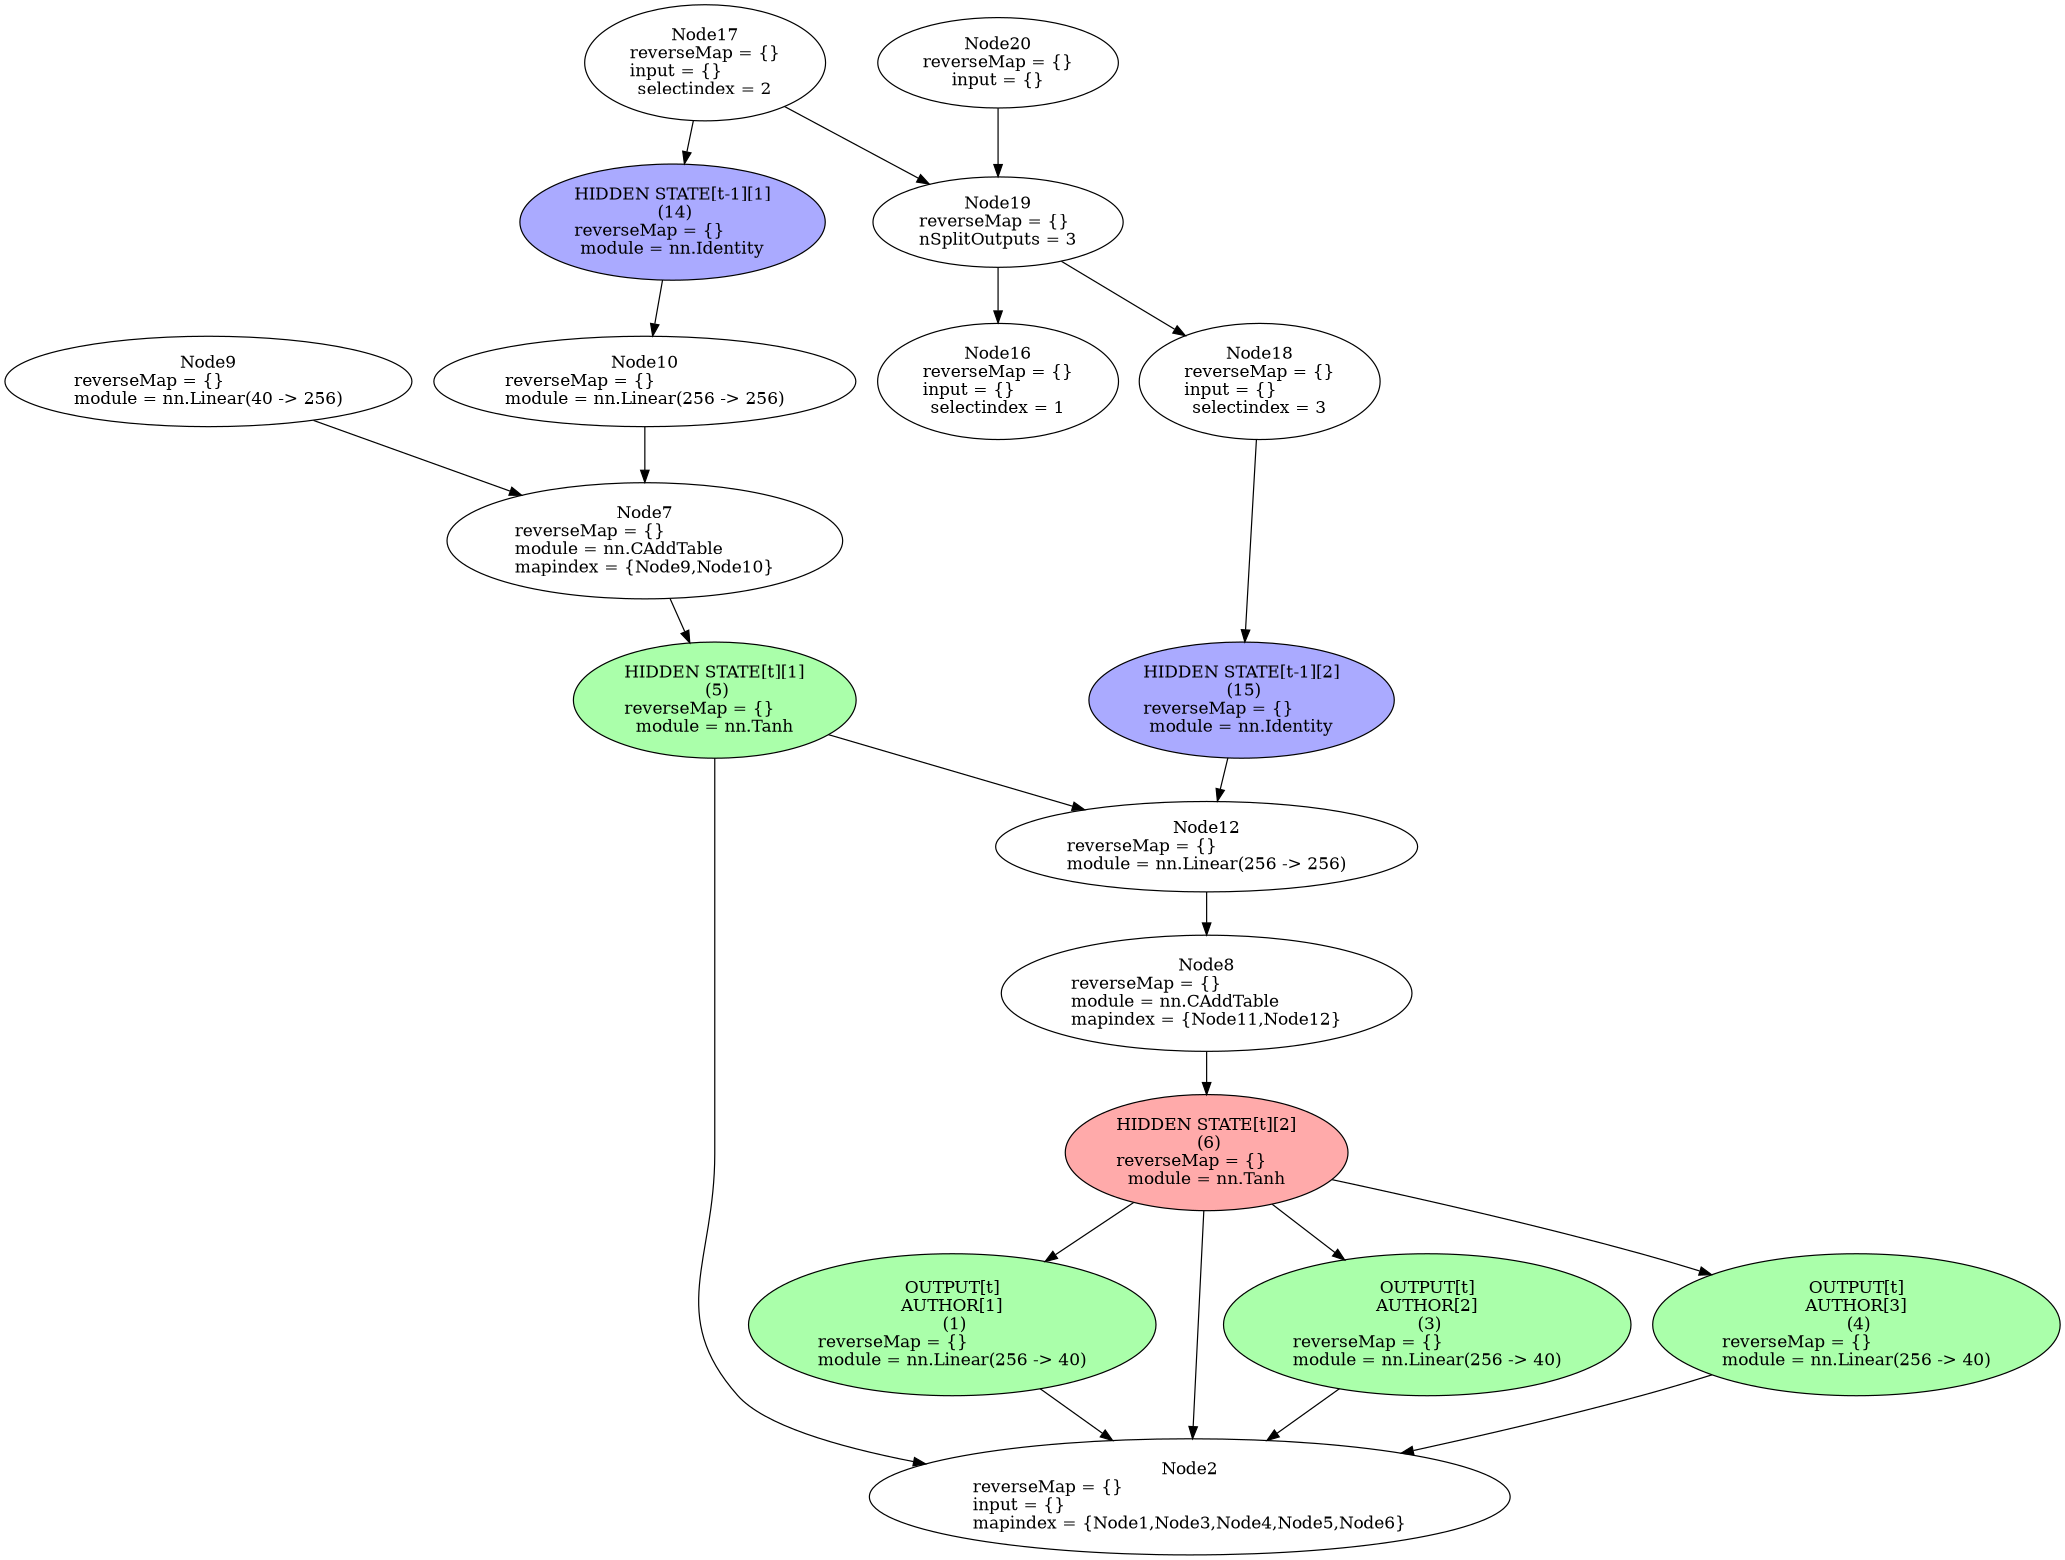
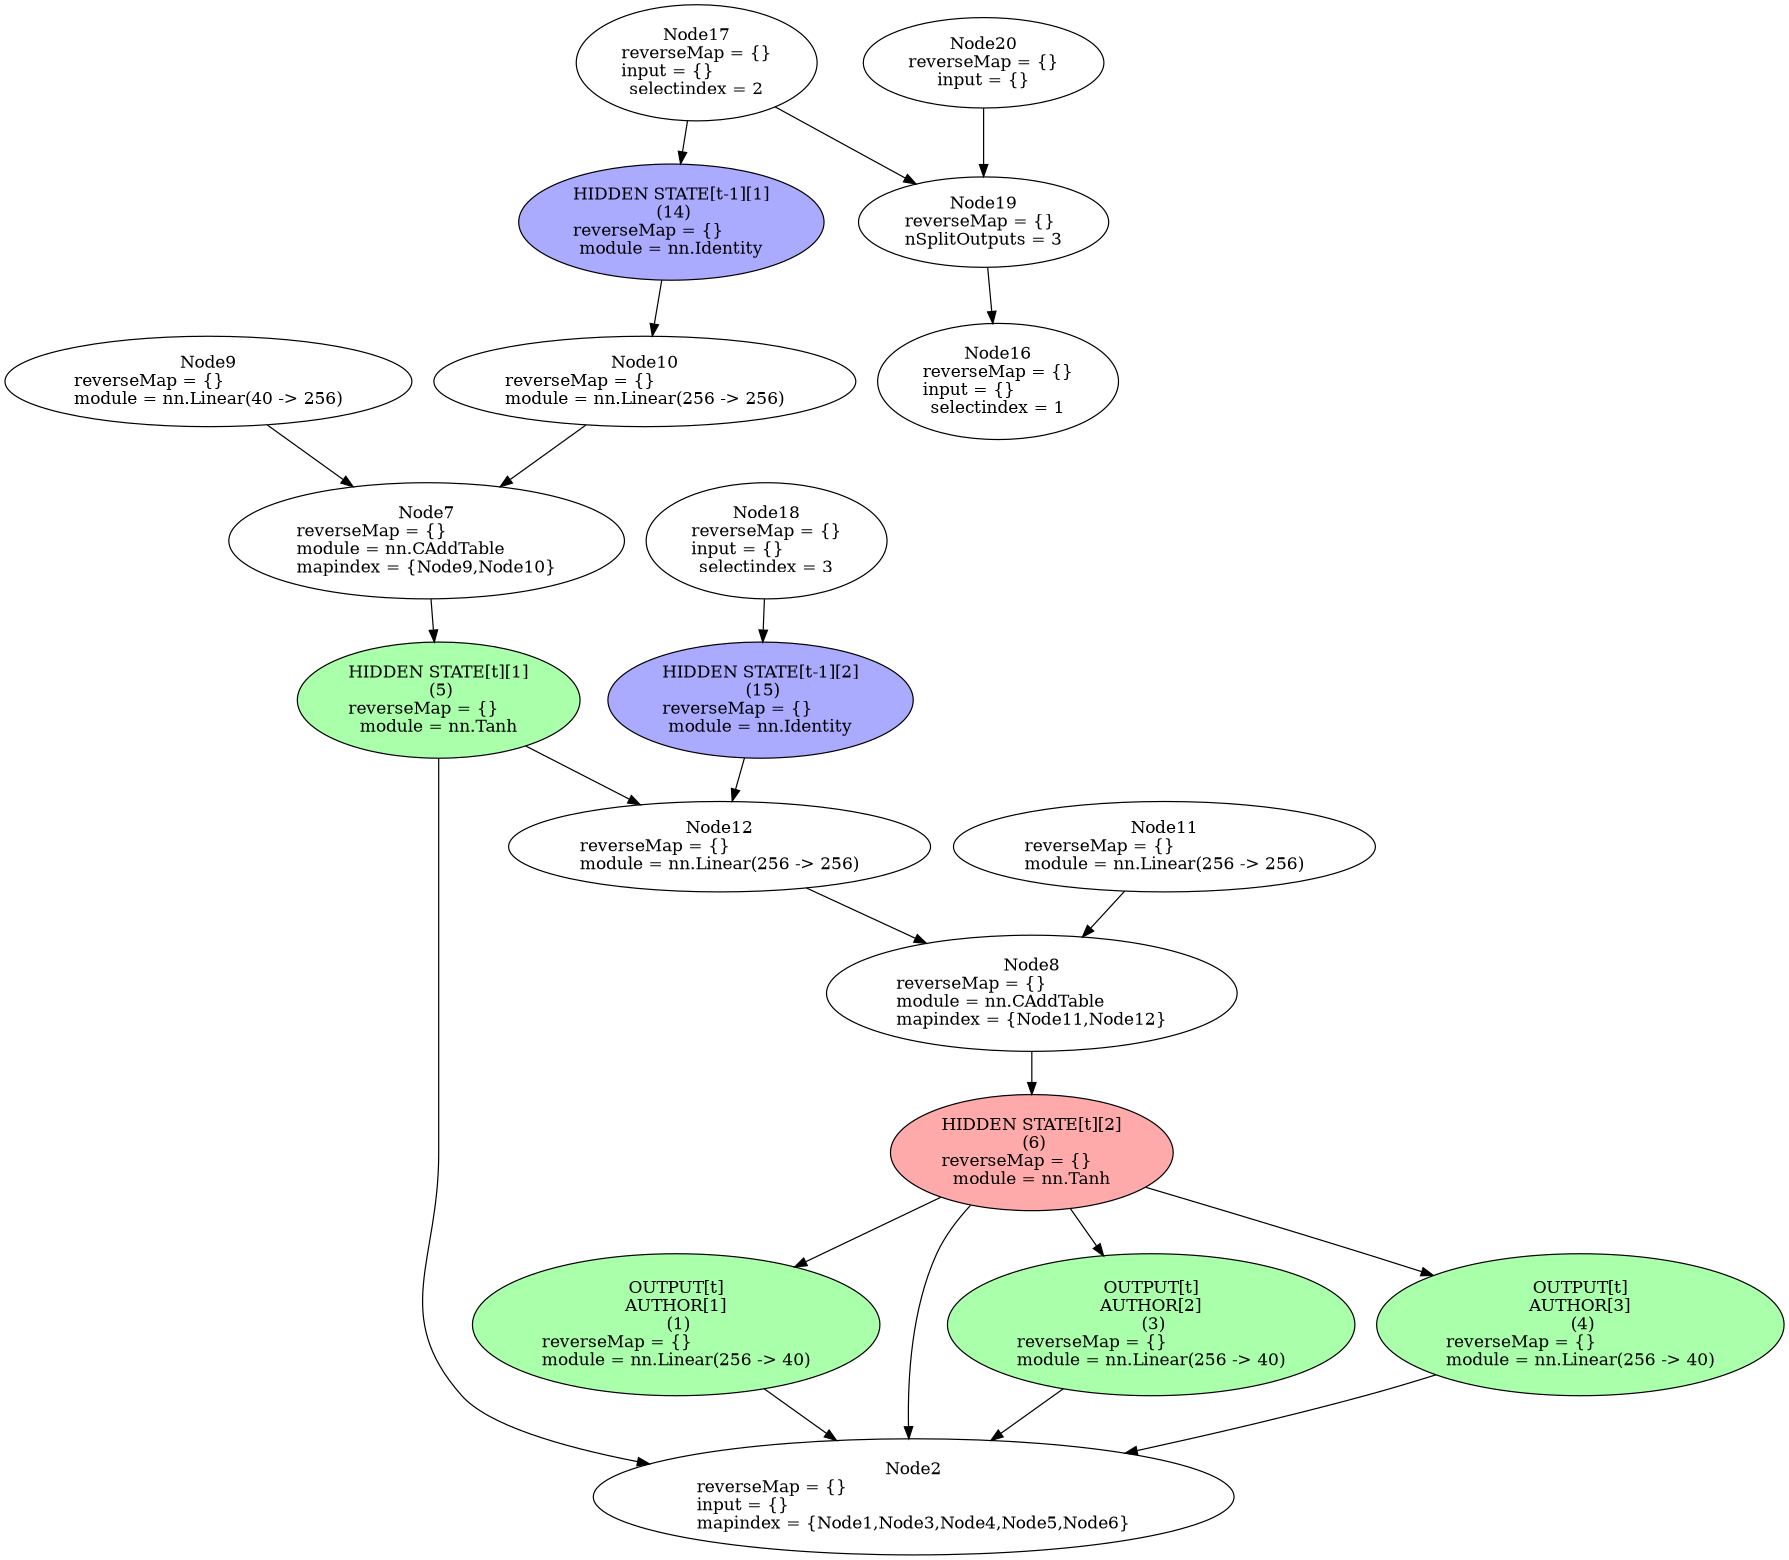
edge "Node19 reverseMap = {} nSplitOutputs = 3" -> "Node18 reverseMap = {} input = {} selectindex = 3": removed
node "Node11 reverseMap = {} module = nn.Linear(256 -> 256)": added
